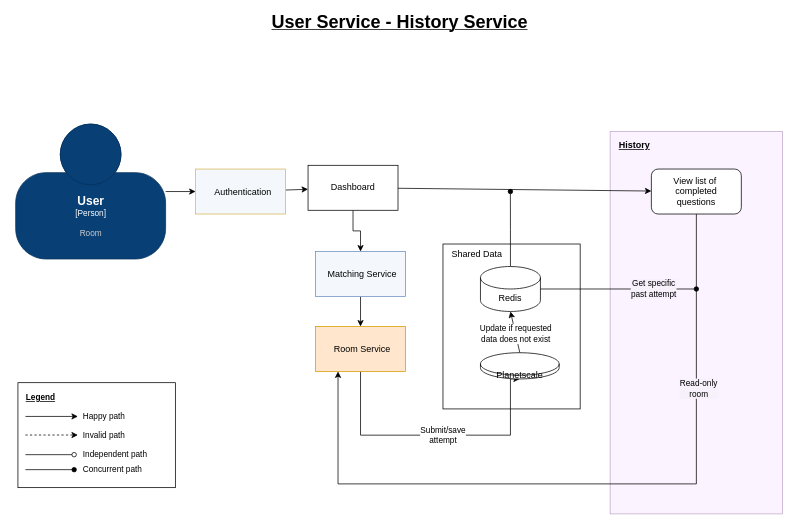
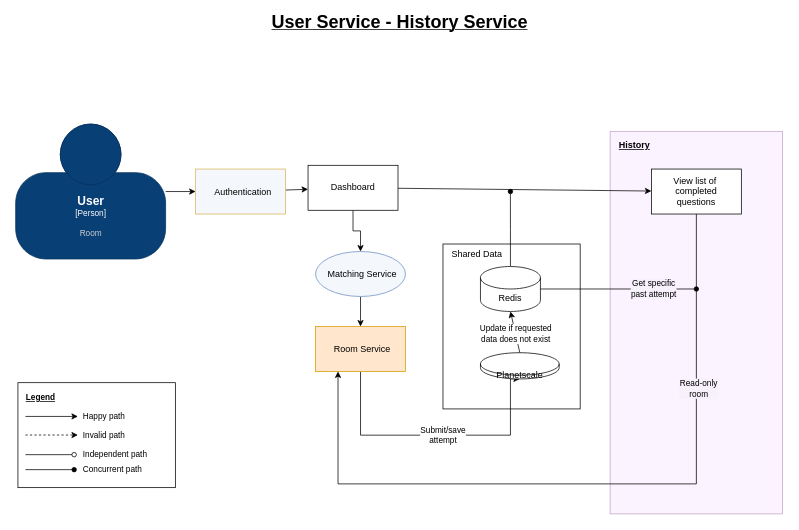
node "View list of completed questions": shape rounded rectangle -> rectangle
node "Matching Service": shape rectangle -> ellipse
